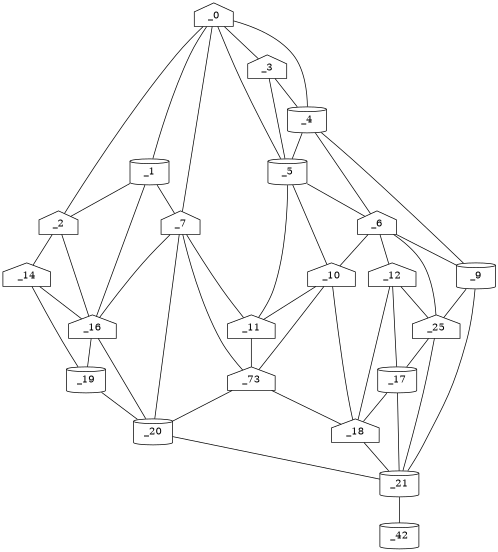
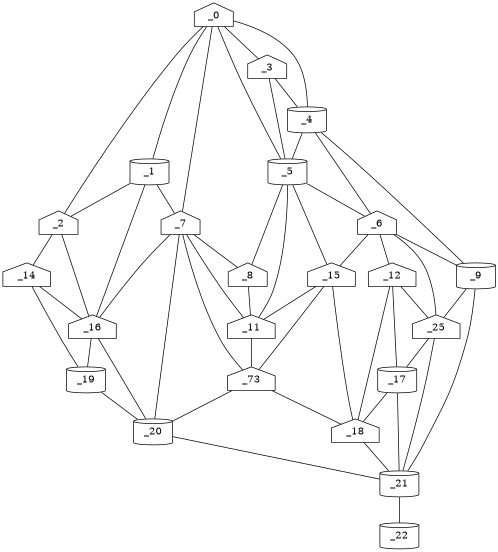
node "_8": added
node "_10": label "_10" -> "_15"
node "_42": label "_42" -> "_22"
